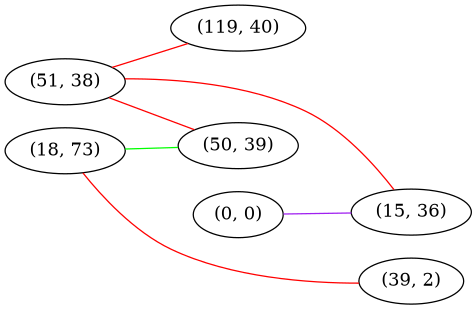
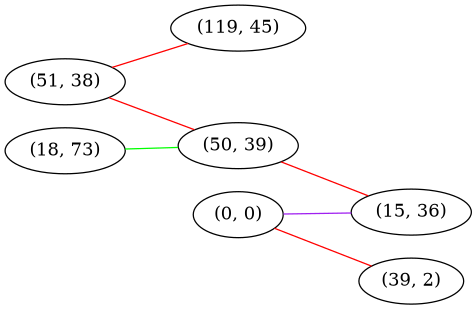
node "(119, 40)": label "(119, 40)" -> "(119, 45)"
edge "(51, 38)" -- "(15, 36)": now "(50, 39)" -- "(15, 36)"
edge "(18, 73)" -- "(39, 2)": now "(0, 0)" -- "(39, 2)"
